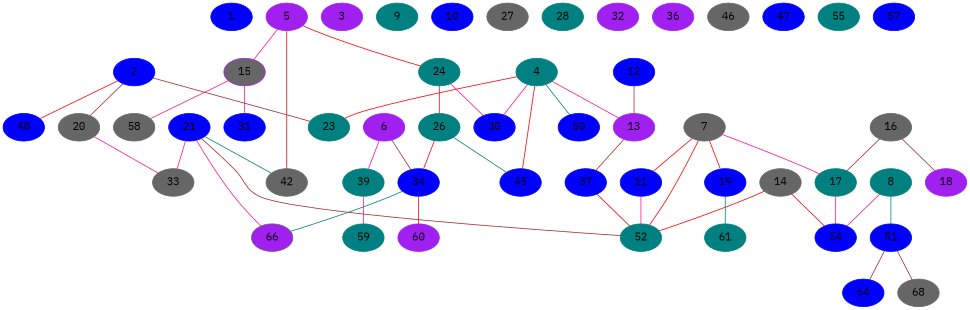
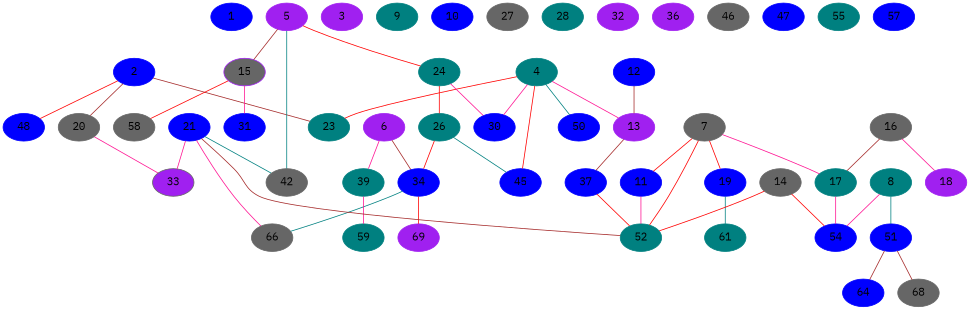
edge "5" -- "15": color deeppink -> brown
edge "15" -- "58": color deeppink -> red
edge "5" -- "42": color red -> teal
edge "16" -- "18": color brown -> deeppink
node "33": fillcolor gray40 -> purple
node "66": fillcolor purple -> gray40
node "60": label "60" -> "69"
